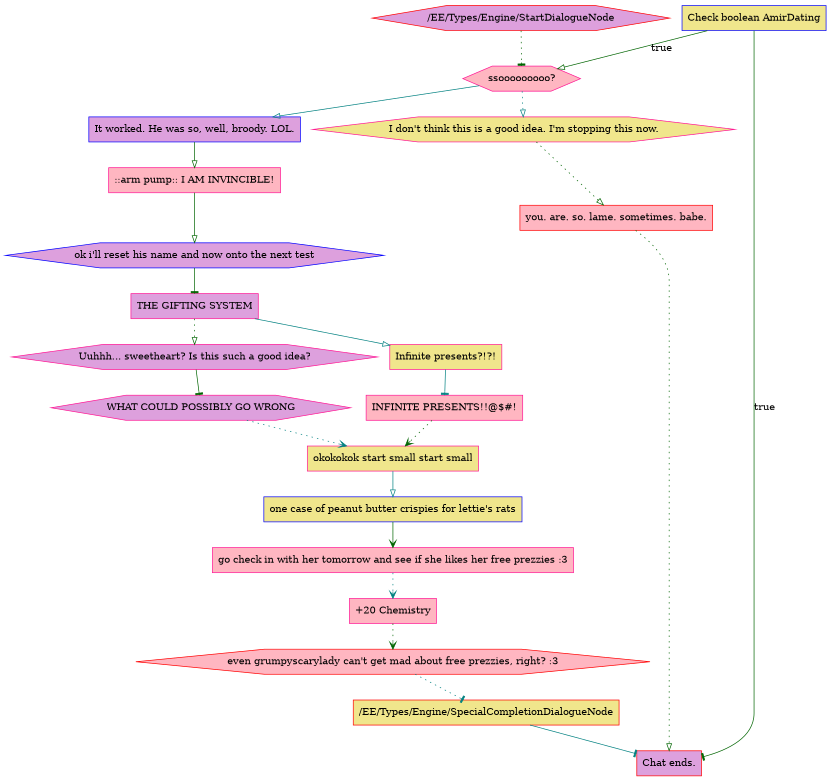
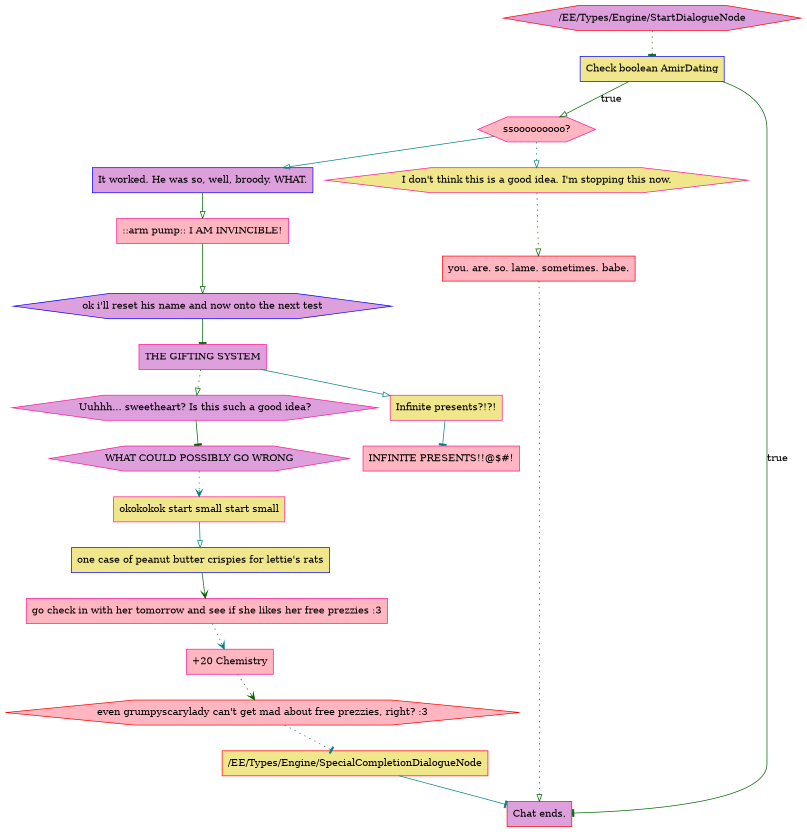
edge "/EE/Types/Engine/StartDialogueNode" -> "ssooooooooo?": now "/EE/Types/Engine/StartDialogueNode" -> "Check boolean AmirDating"
node "It worked. He was so, well, broody. LOL.": label "It worked. He was so, well, broody. LOL." -> "It worked. He was so, well, broody. WHAT."
edge "INFINITE PRESENTS!!@$#!" -> "okokokok start small start small": removed
